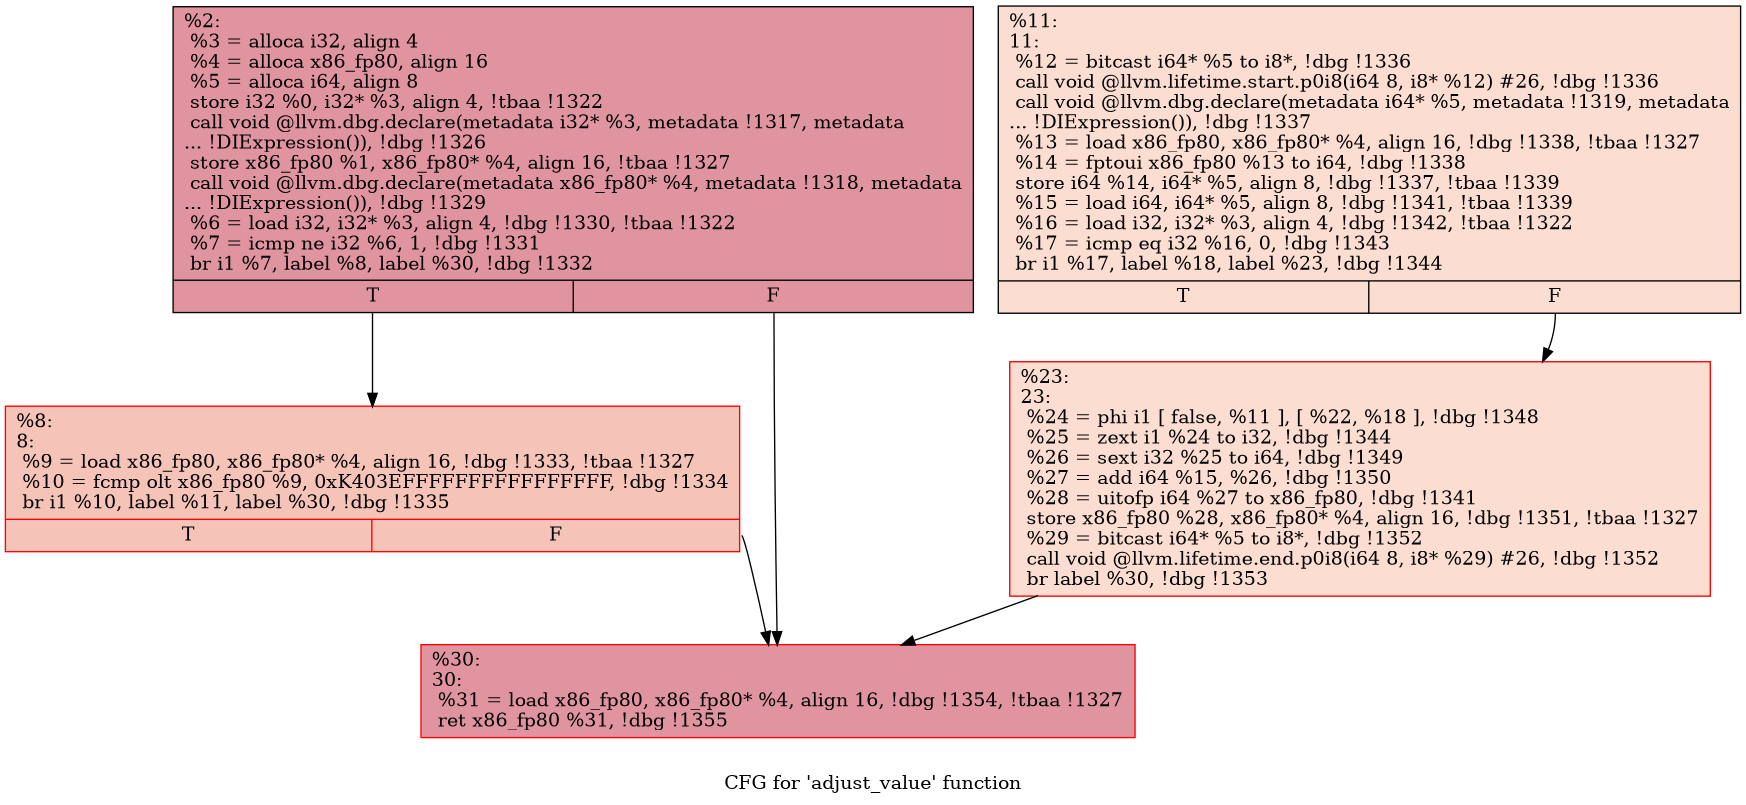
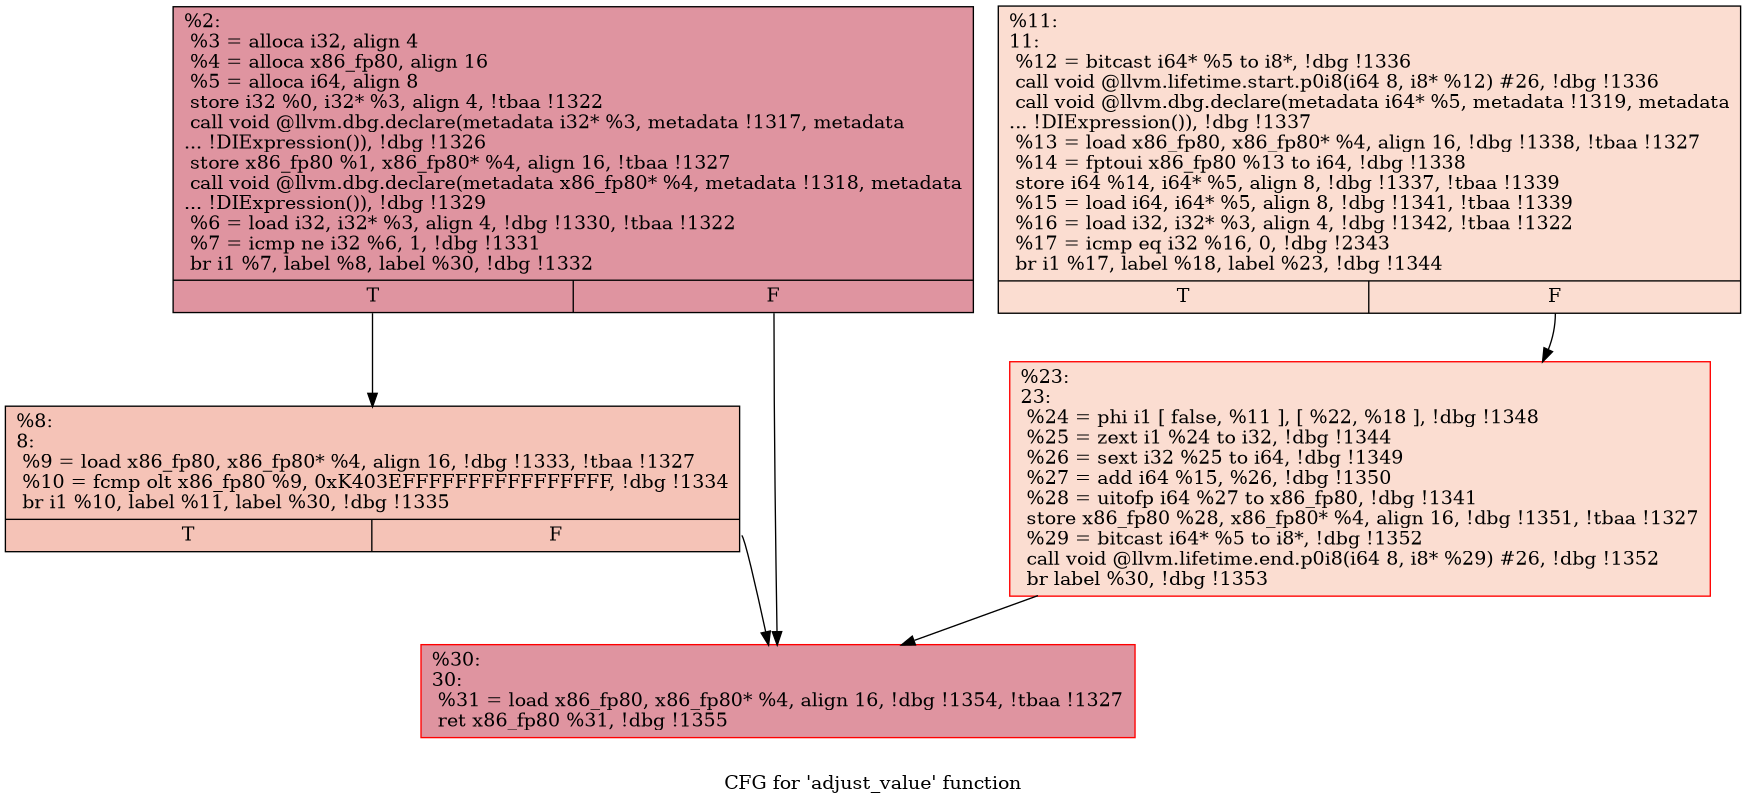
node "%11:": text "%17 = icmp eq i32 %16, 0, !dbg !1343" -> "%17 = icmp eq i32 %16, 0, !dbg !2343"
node "%8:": color red -> black
